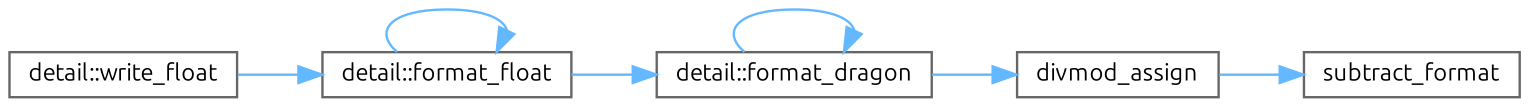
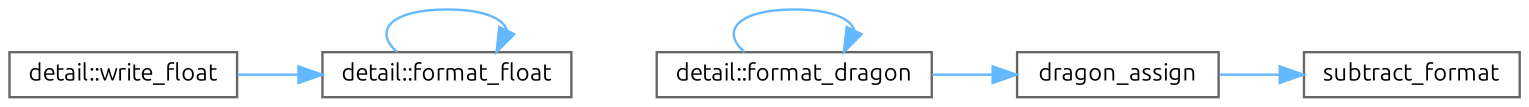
edge "detail::format_float" -> "detail::format_dragon": removed
node "divmod_assign": label "divmod_assign" -> "dragon_assign"
